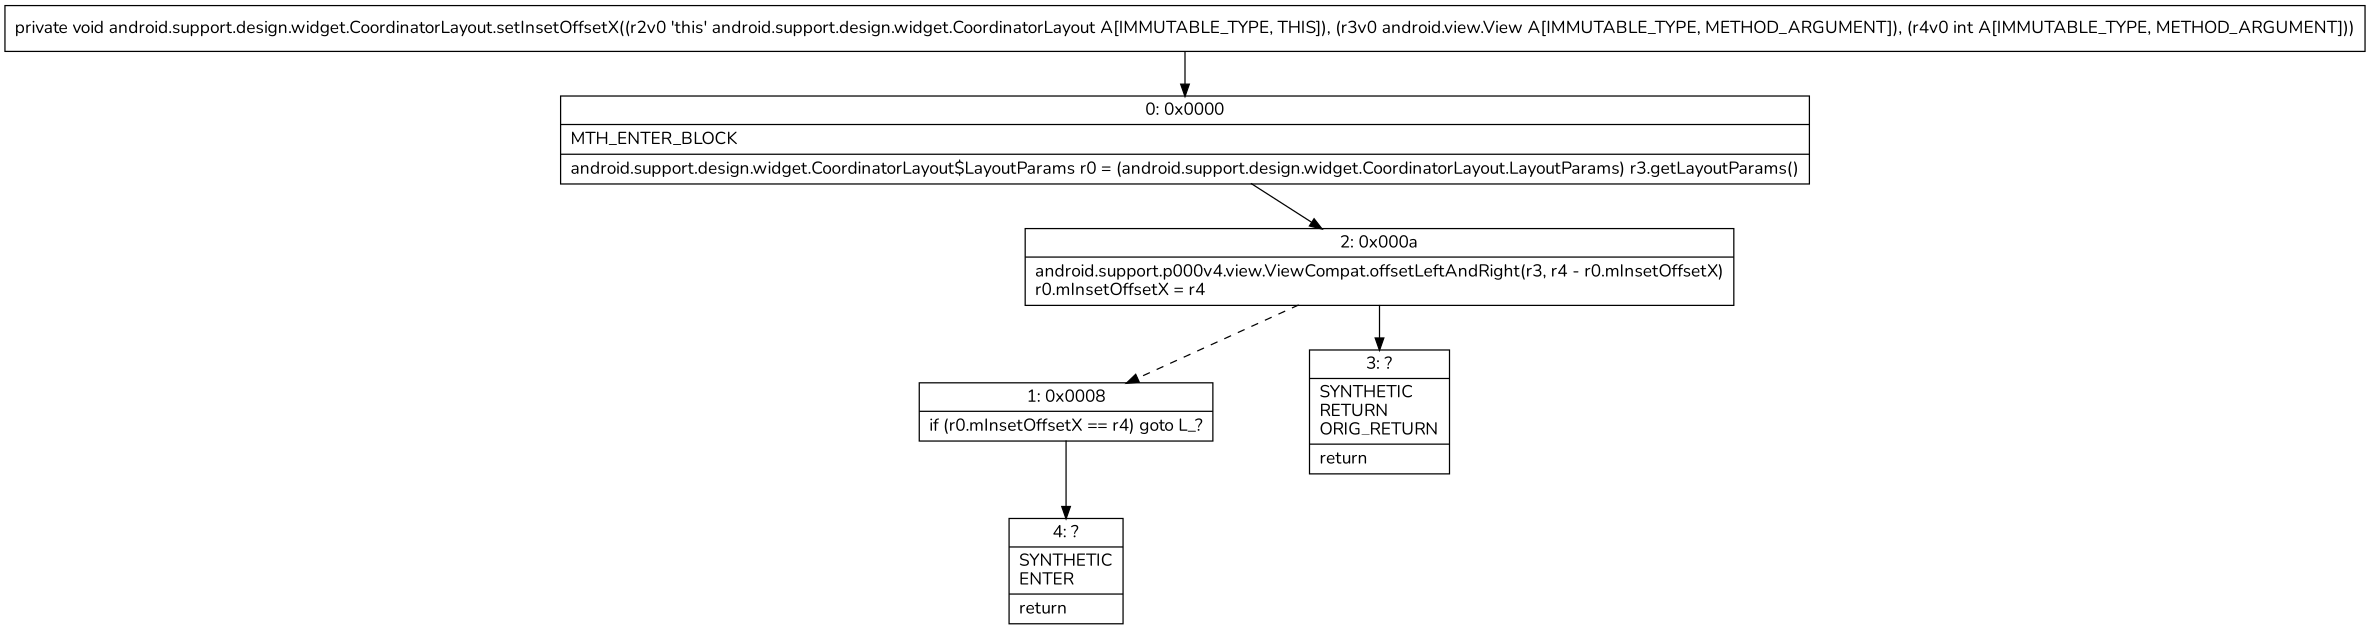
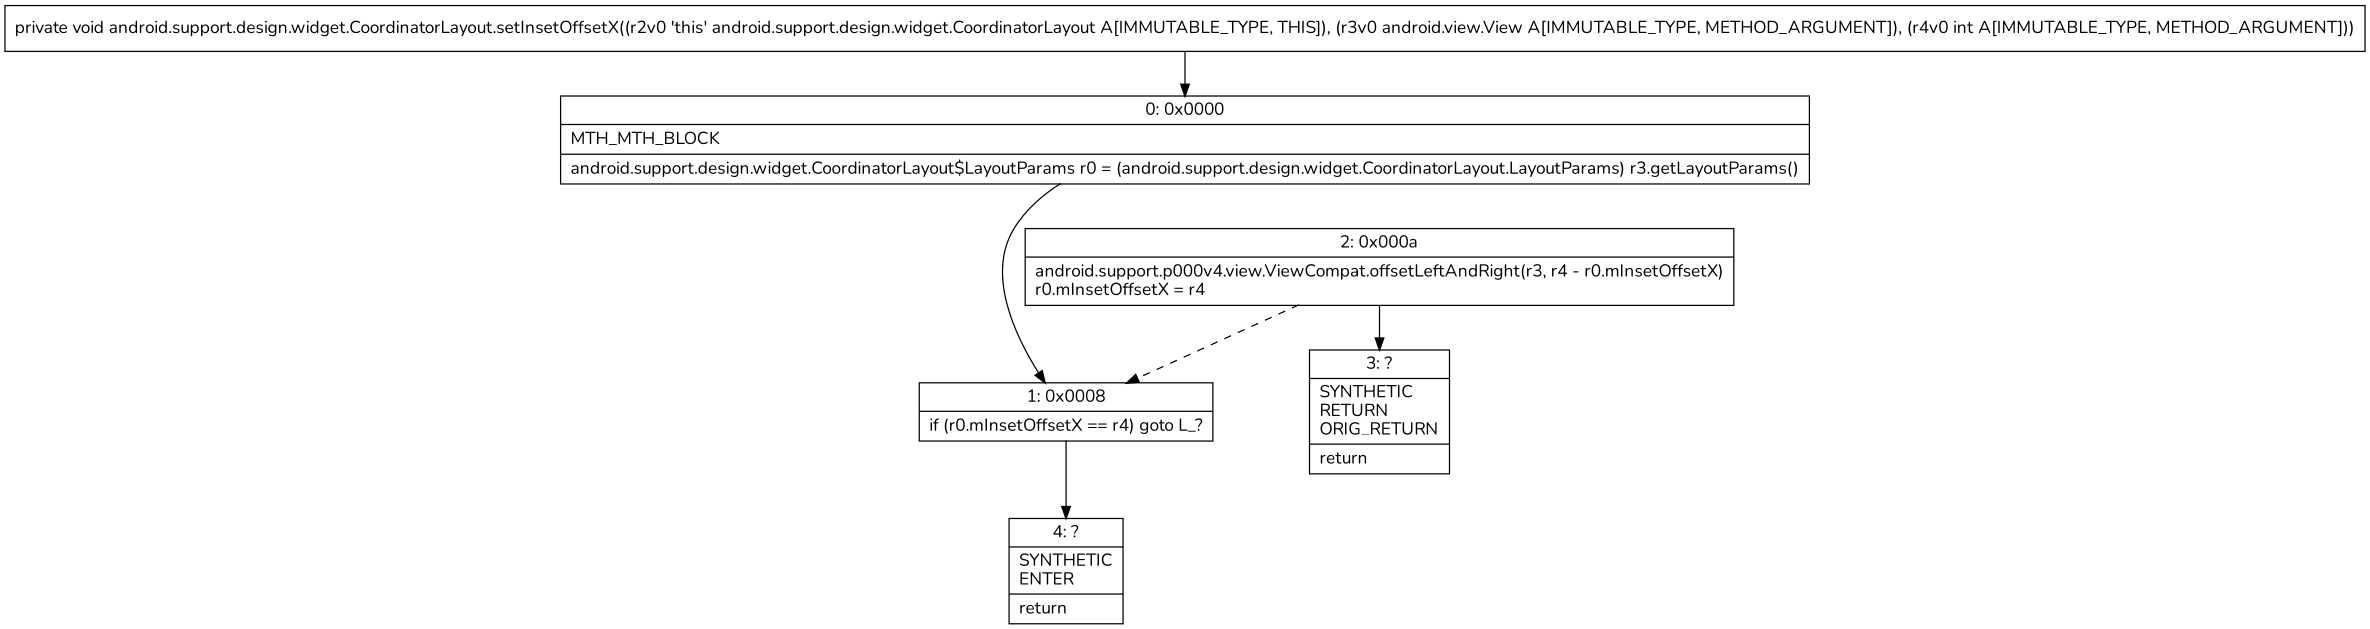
node "0: 0x0000": text "MTH_ENTER_BLOCK" -> "MTH_MTH_BLOCK"
edge "0: 0x0000" -> "2: 0x000a": now "0: 0x0000" -> "1: 0x0008"
